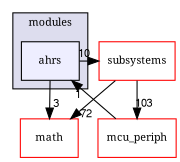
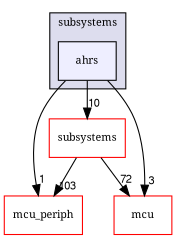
cluster "modules": label "modules" -> "subsystems"
edge "mcu_periph" -> "ahrs": reversed
node "math": label "math" -> "mcu"
